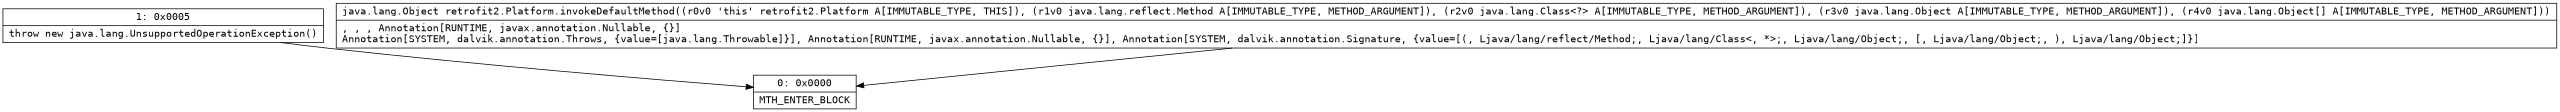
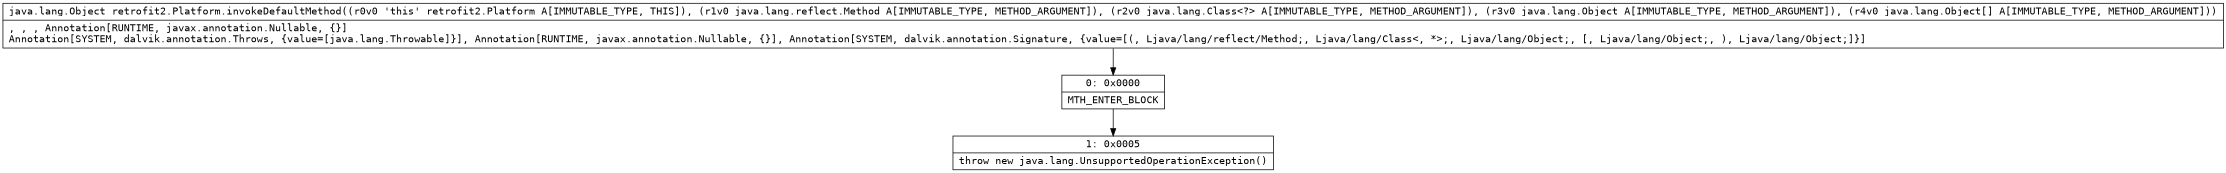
edge "1: 0x0005" -> "0: 0x0000": reversed
